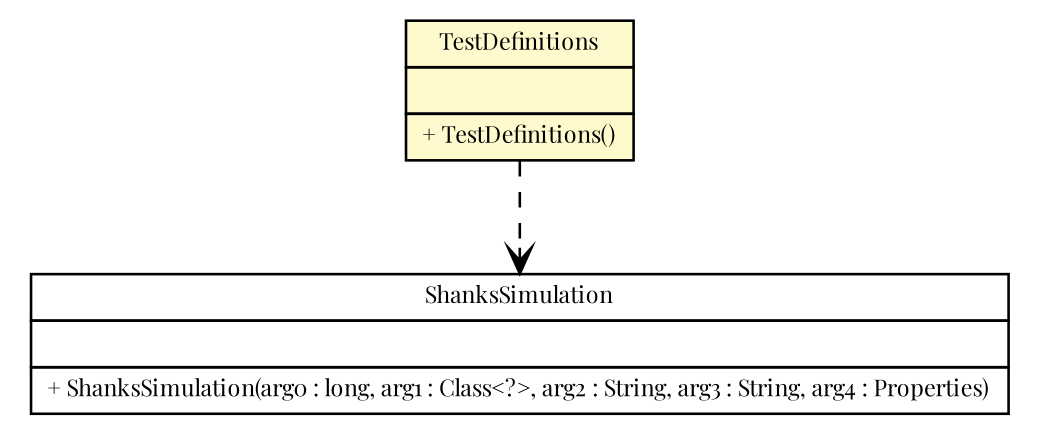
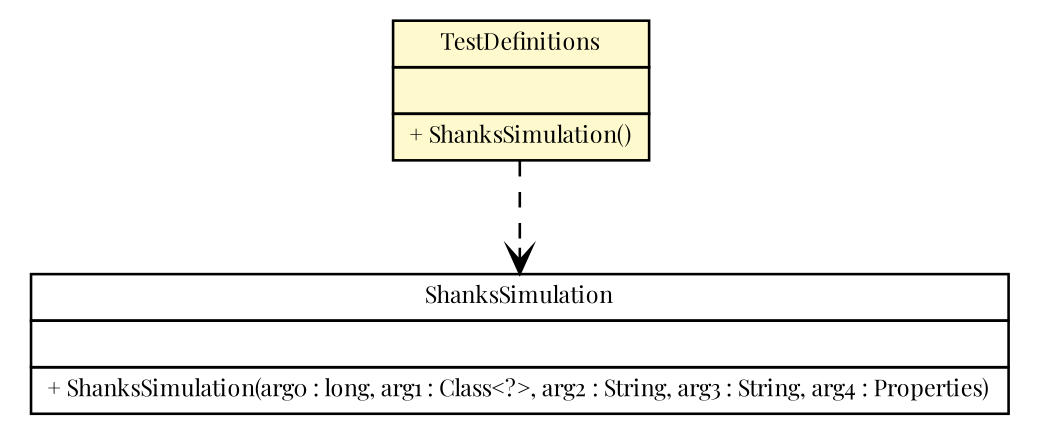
node "TestDefinitions": text "+ TestDefinitions()" -> "+ ShanksSimulation()"
